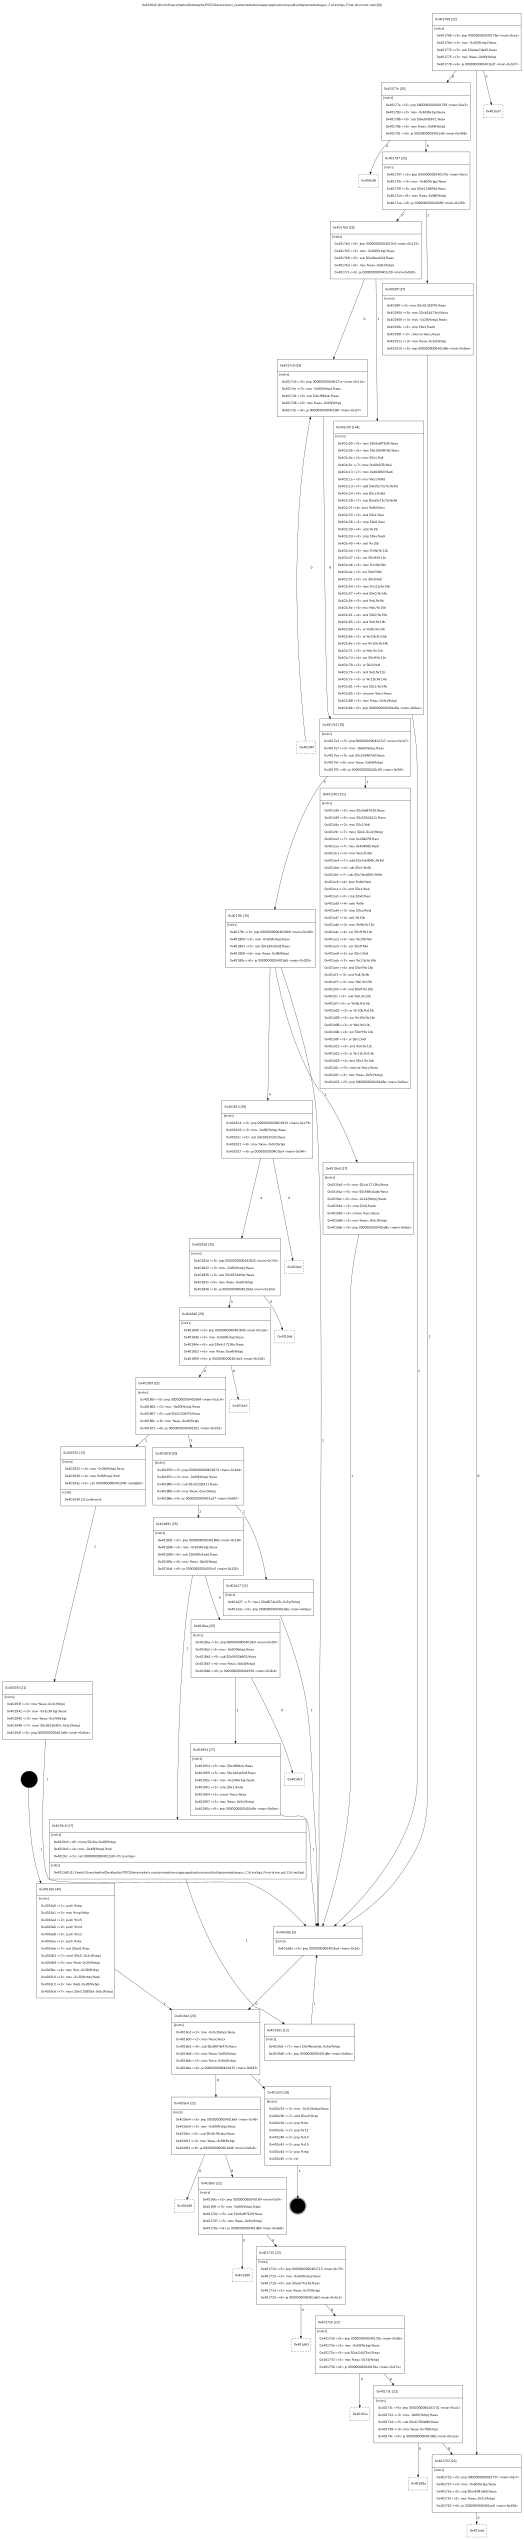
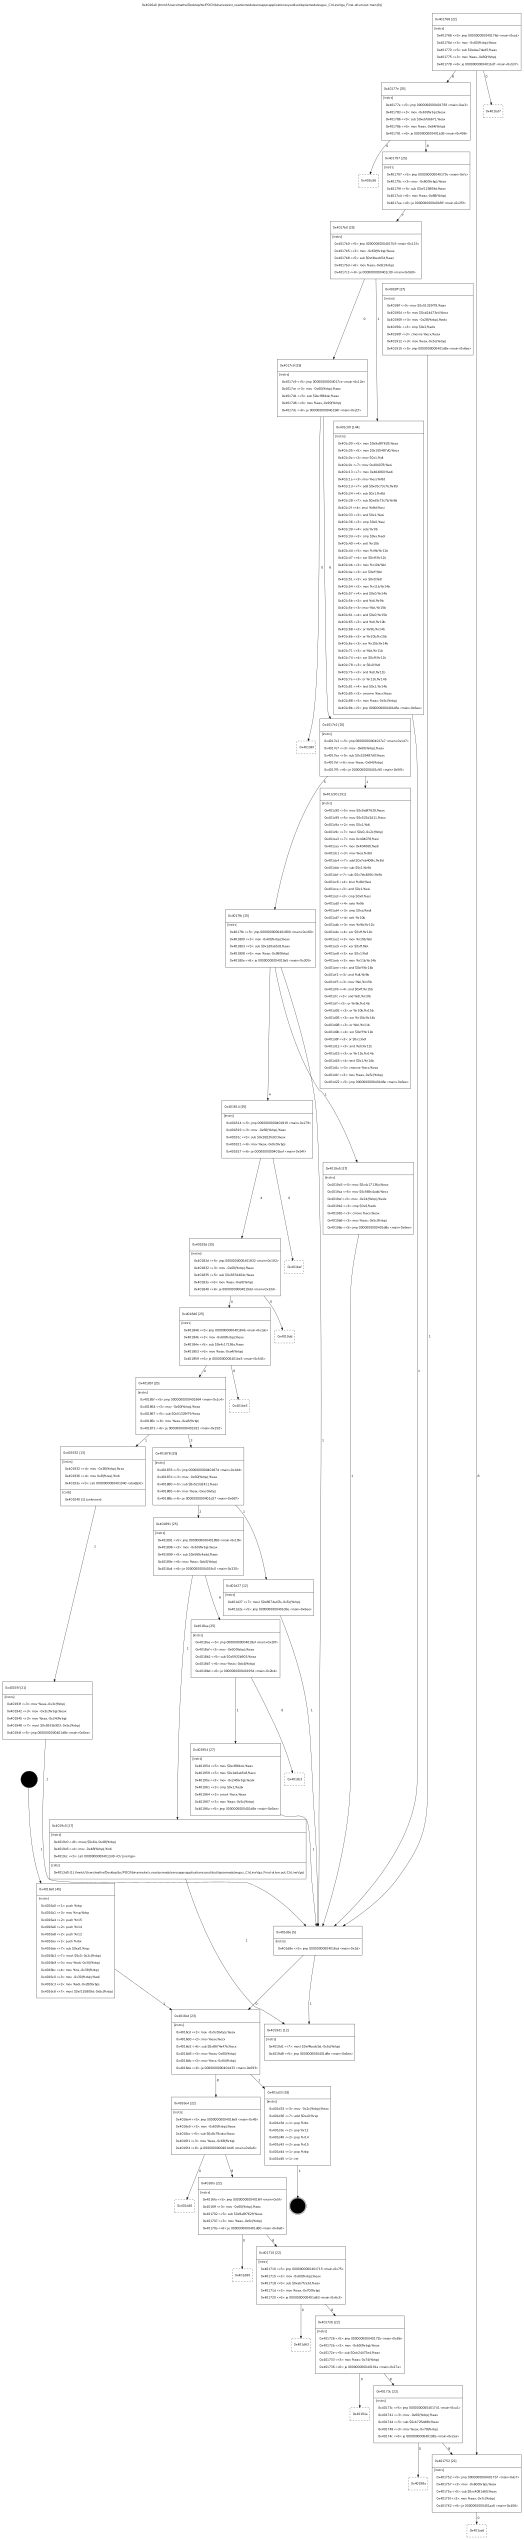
edge "0x401797 [25]" -> "0x4018ff [27]": removed, label "1"
edge "0x40196f" -> "0x4017c9 [25]": reversed
edge "0x4019d1 [12]" -> "0x401d8e [5]": reversed
